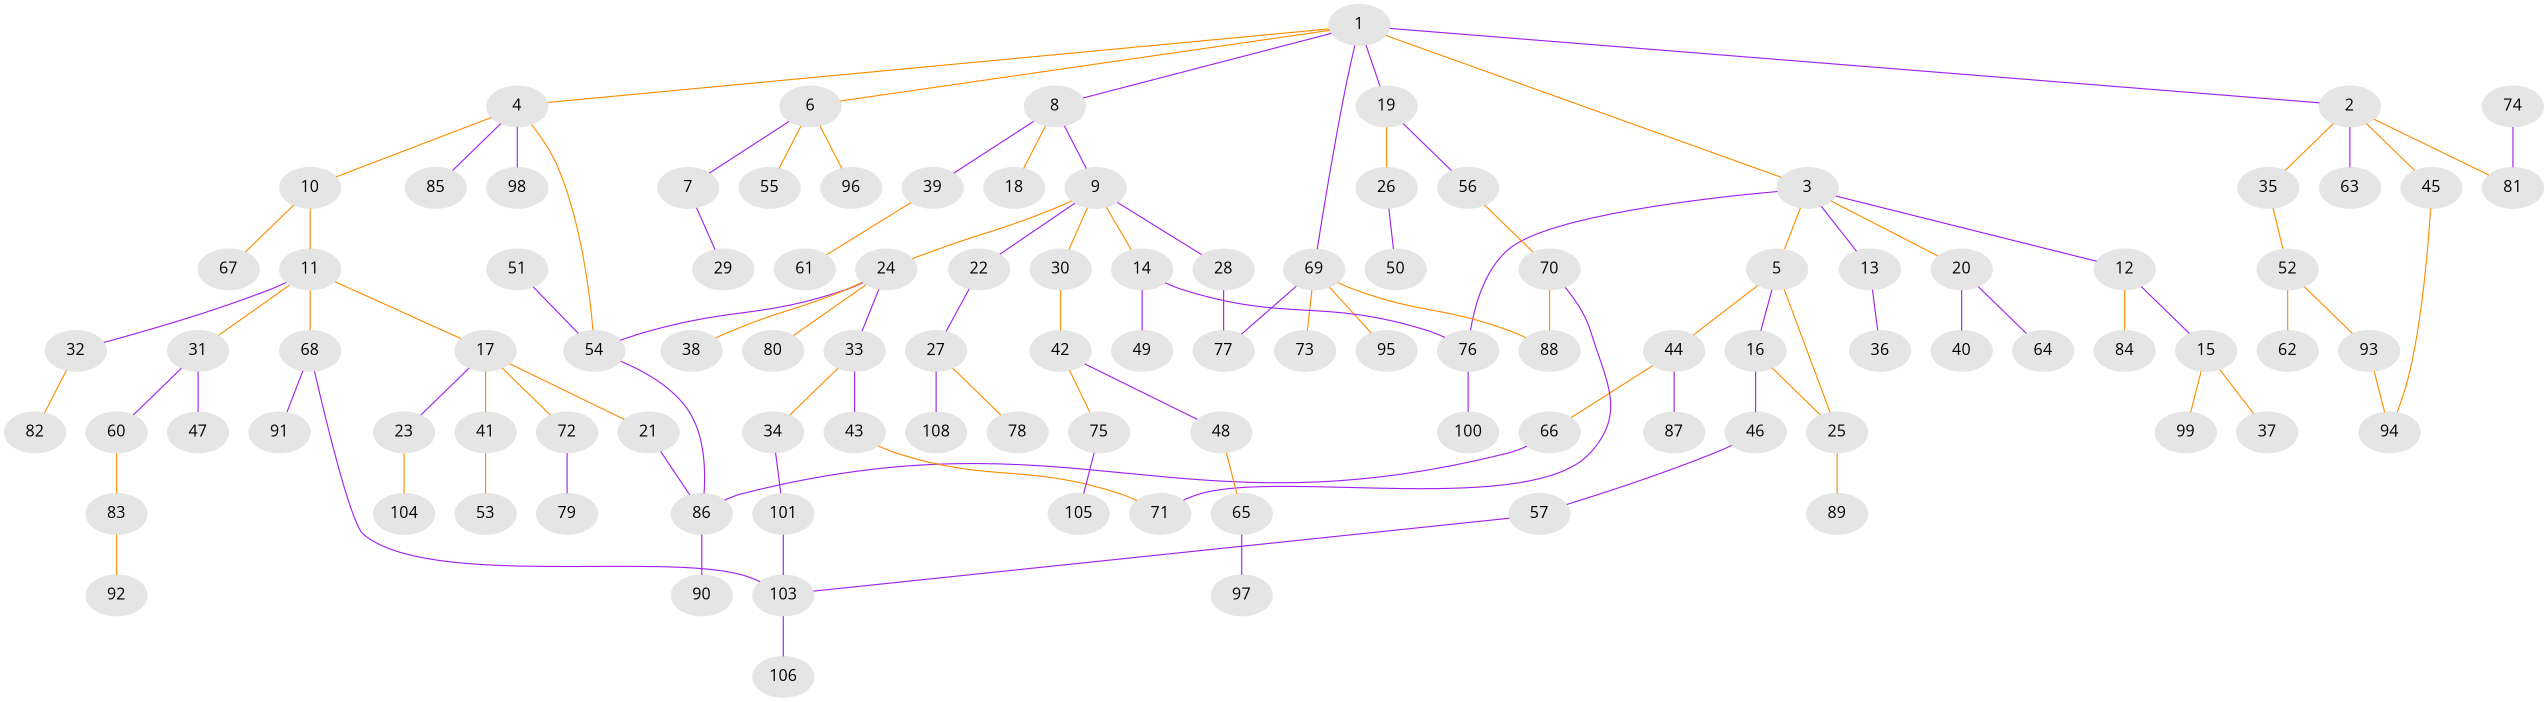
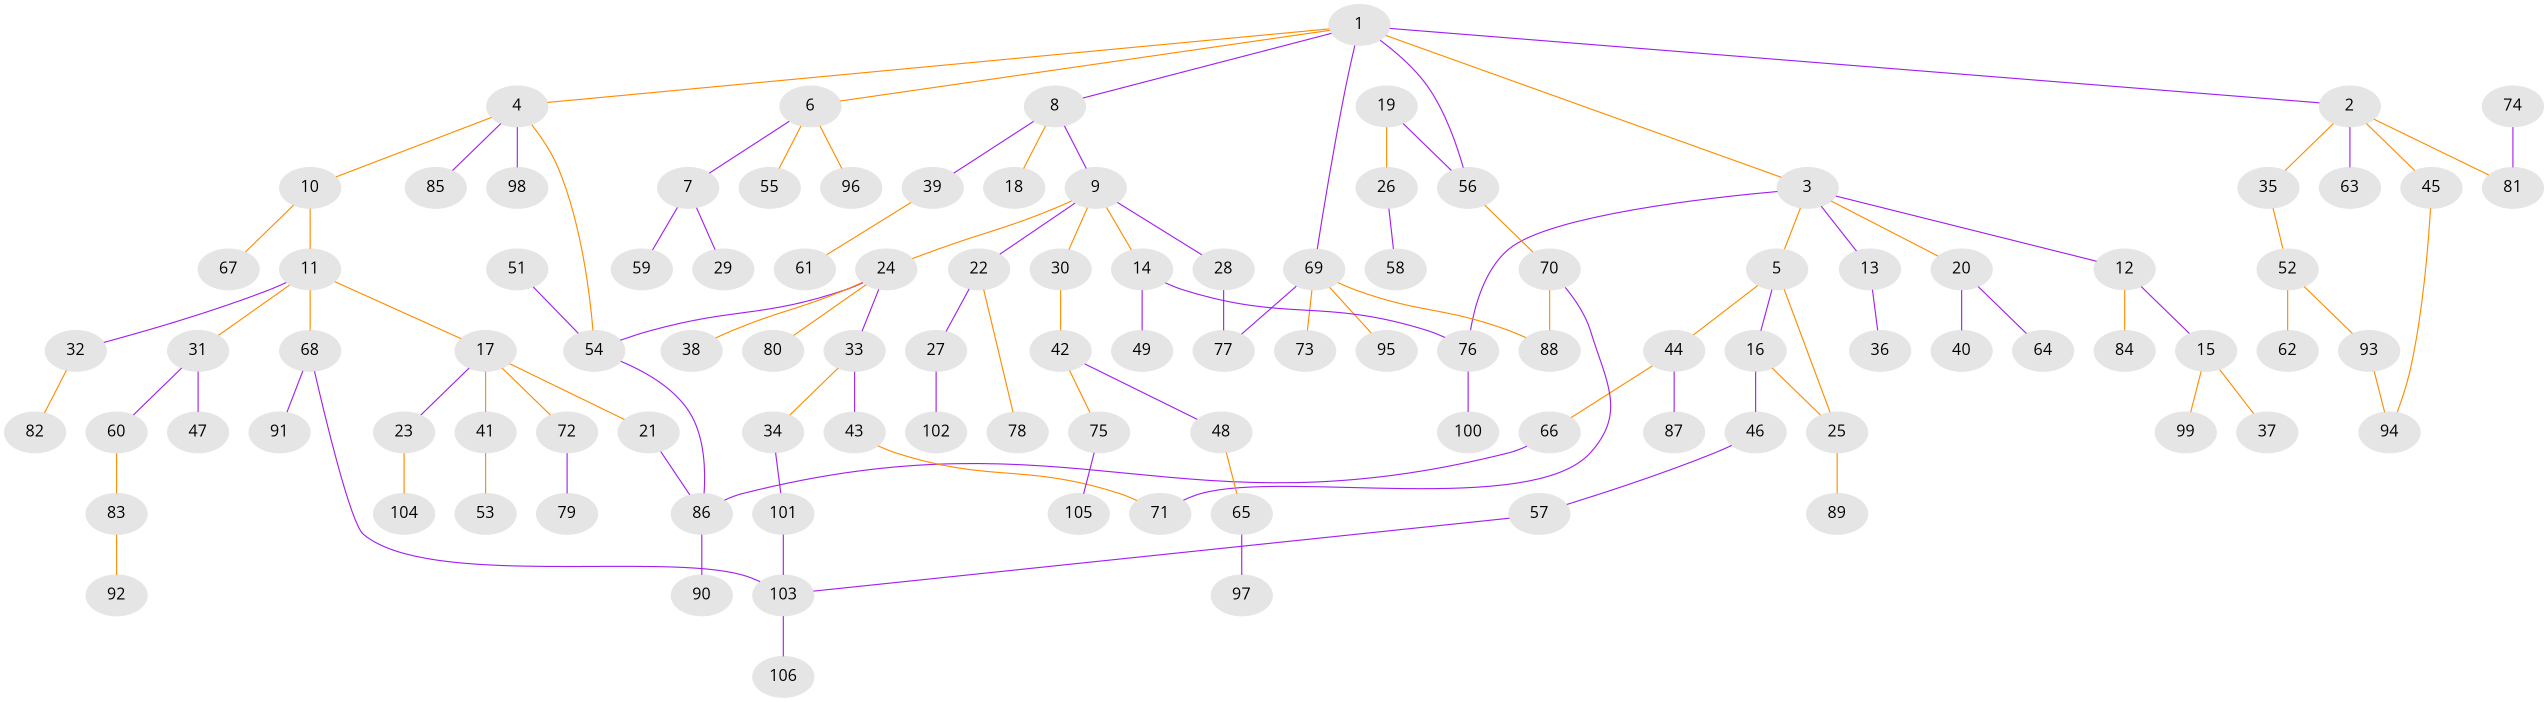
edge "1" -- "19": now "1" -- "56"
node "59": added
node "50": label "50" -> "58"
edge "27" -- "78": now "22" -- "78"
node "108": label "108" -> "102"
